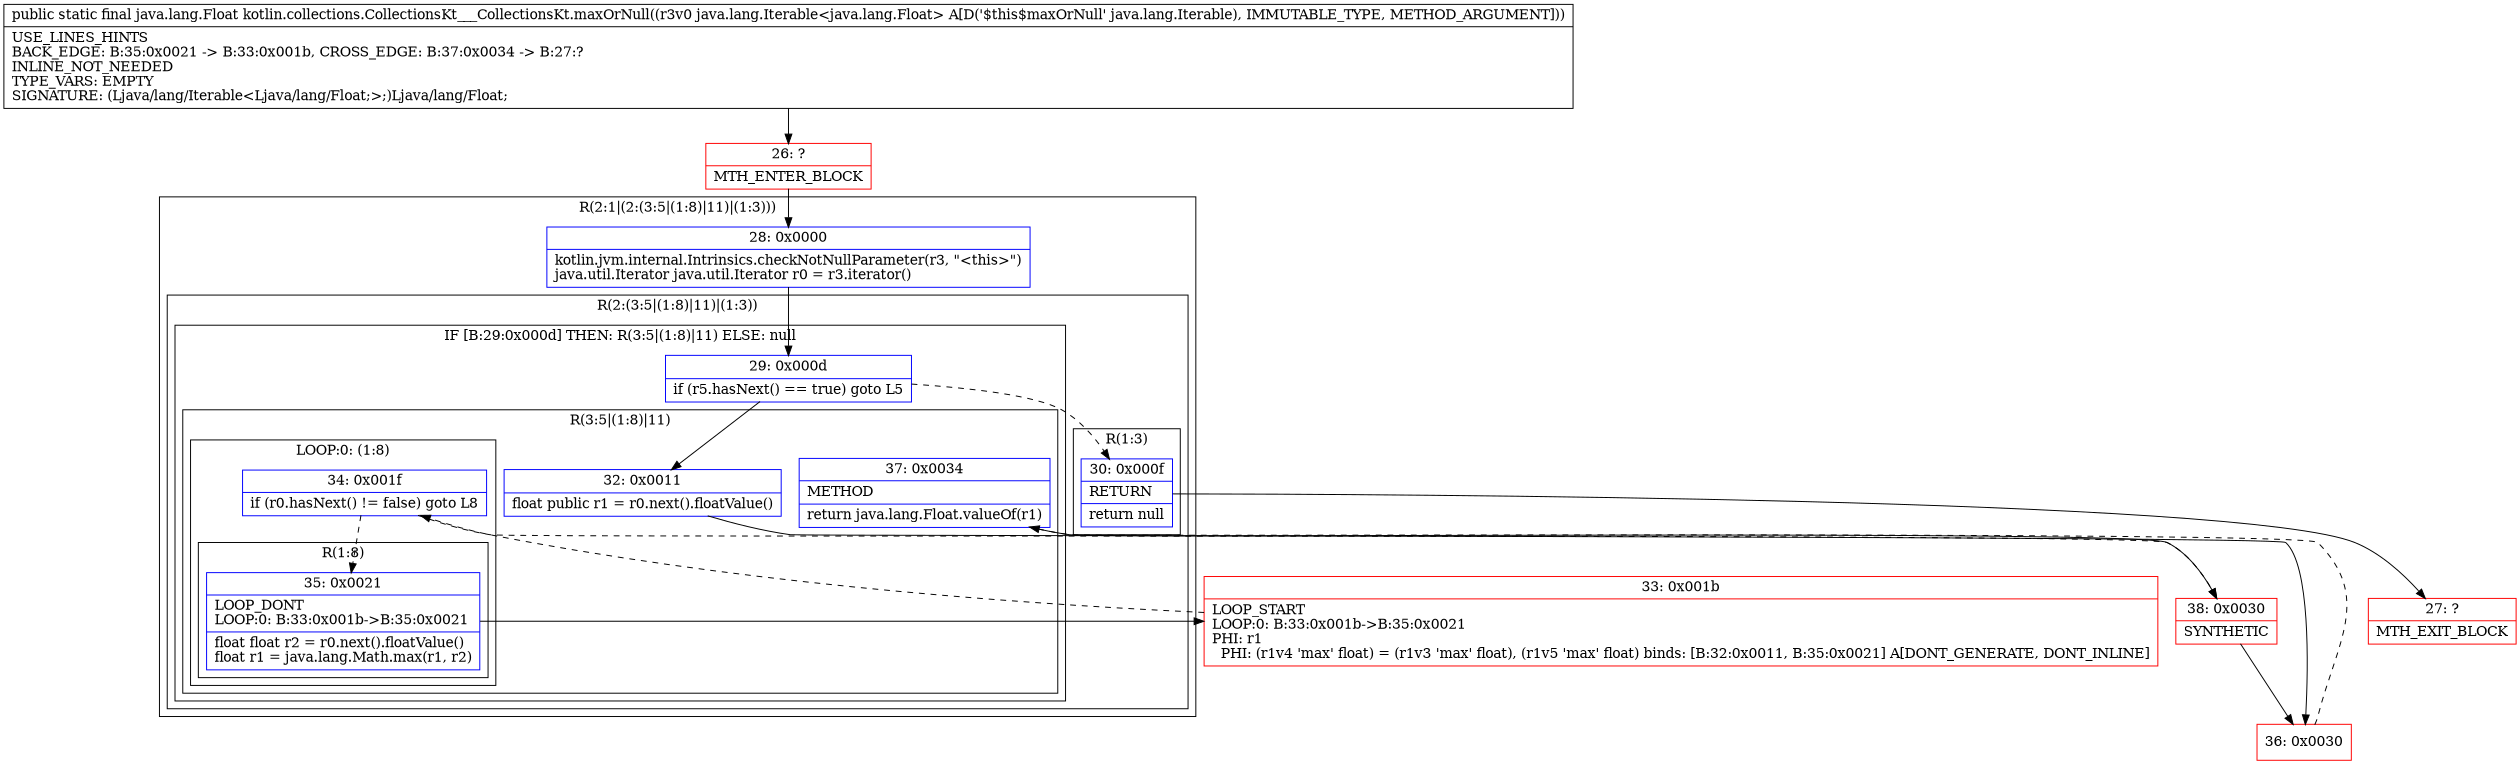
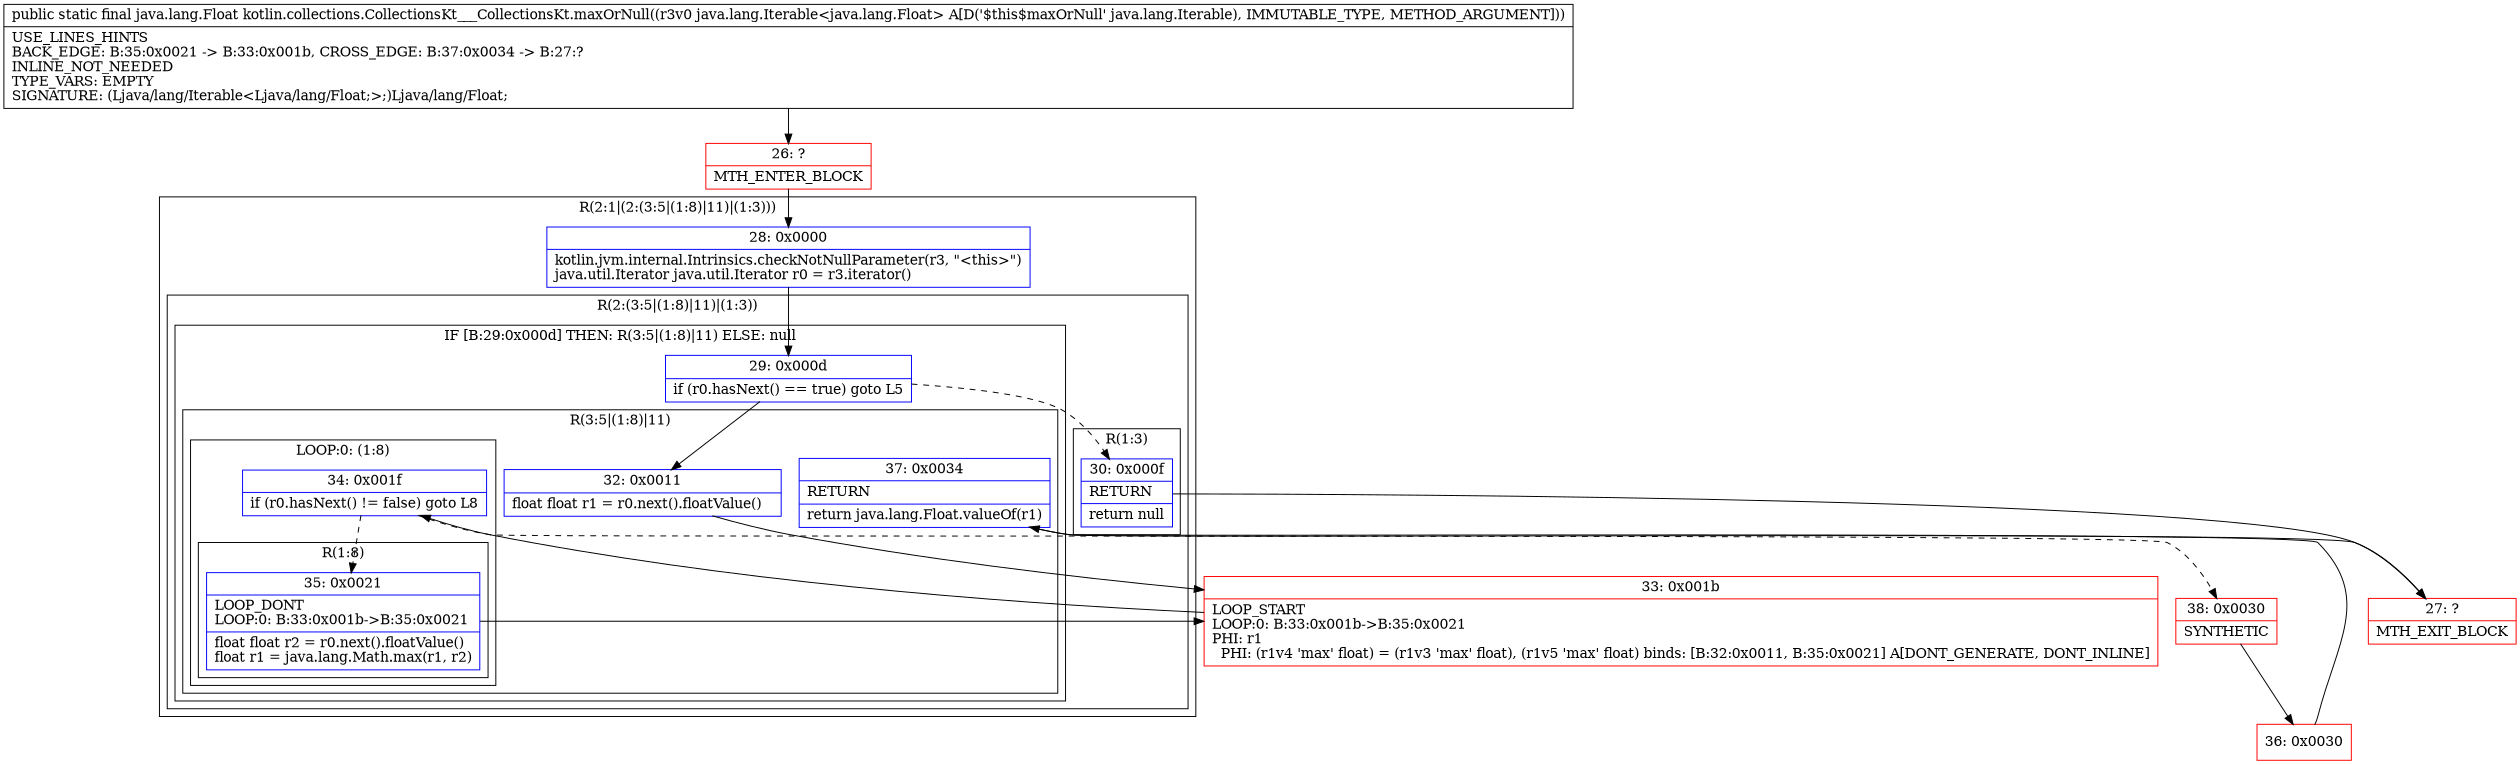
node "29: 0x000d": text "if (r5.hasNext() == true) goto L5" -> "if (r0.hasNext() == true) goto L5"
node "37: 0x0034": text "METHOD" -> "RETURN"
node "32: 0x0011": text "float public r1 = r0.next().floatValue()" -> "float float r1 = r0.next().floatValue()"
edge "37: 0x0034" -> "38: 0x0030": now "37: 0x0034" -> "27: ?"
edge "36: 0x0030" -> "37: 0x0034": style dashed -> solid
edge "32: 0x0011" -> "36: 0x0030": now "32: 0x0011" -> "33: 0x001b"
edge "33: 0x001b" -> "34: 0x001f": style dashed -> solid
